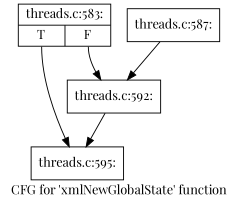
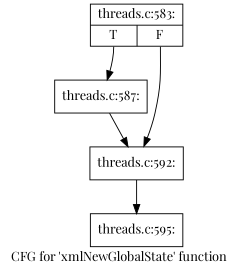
edge "threads.c:583:" -> "threads.c:595:": now "threads.c:583:" -> "threads.c:587:"
